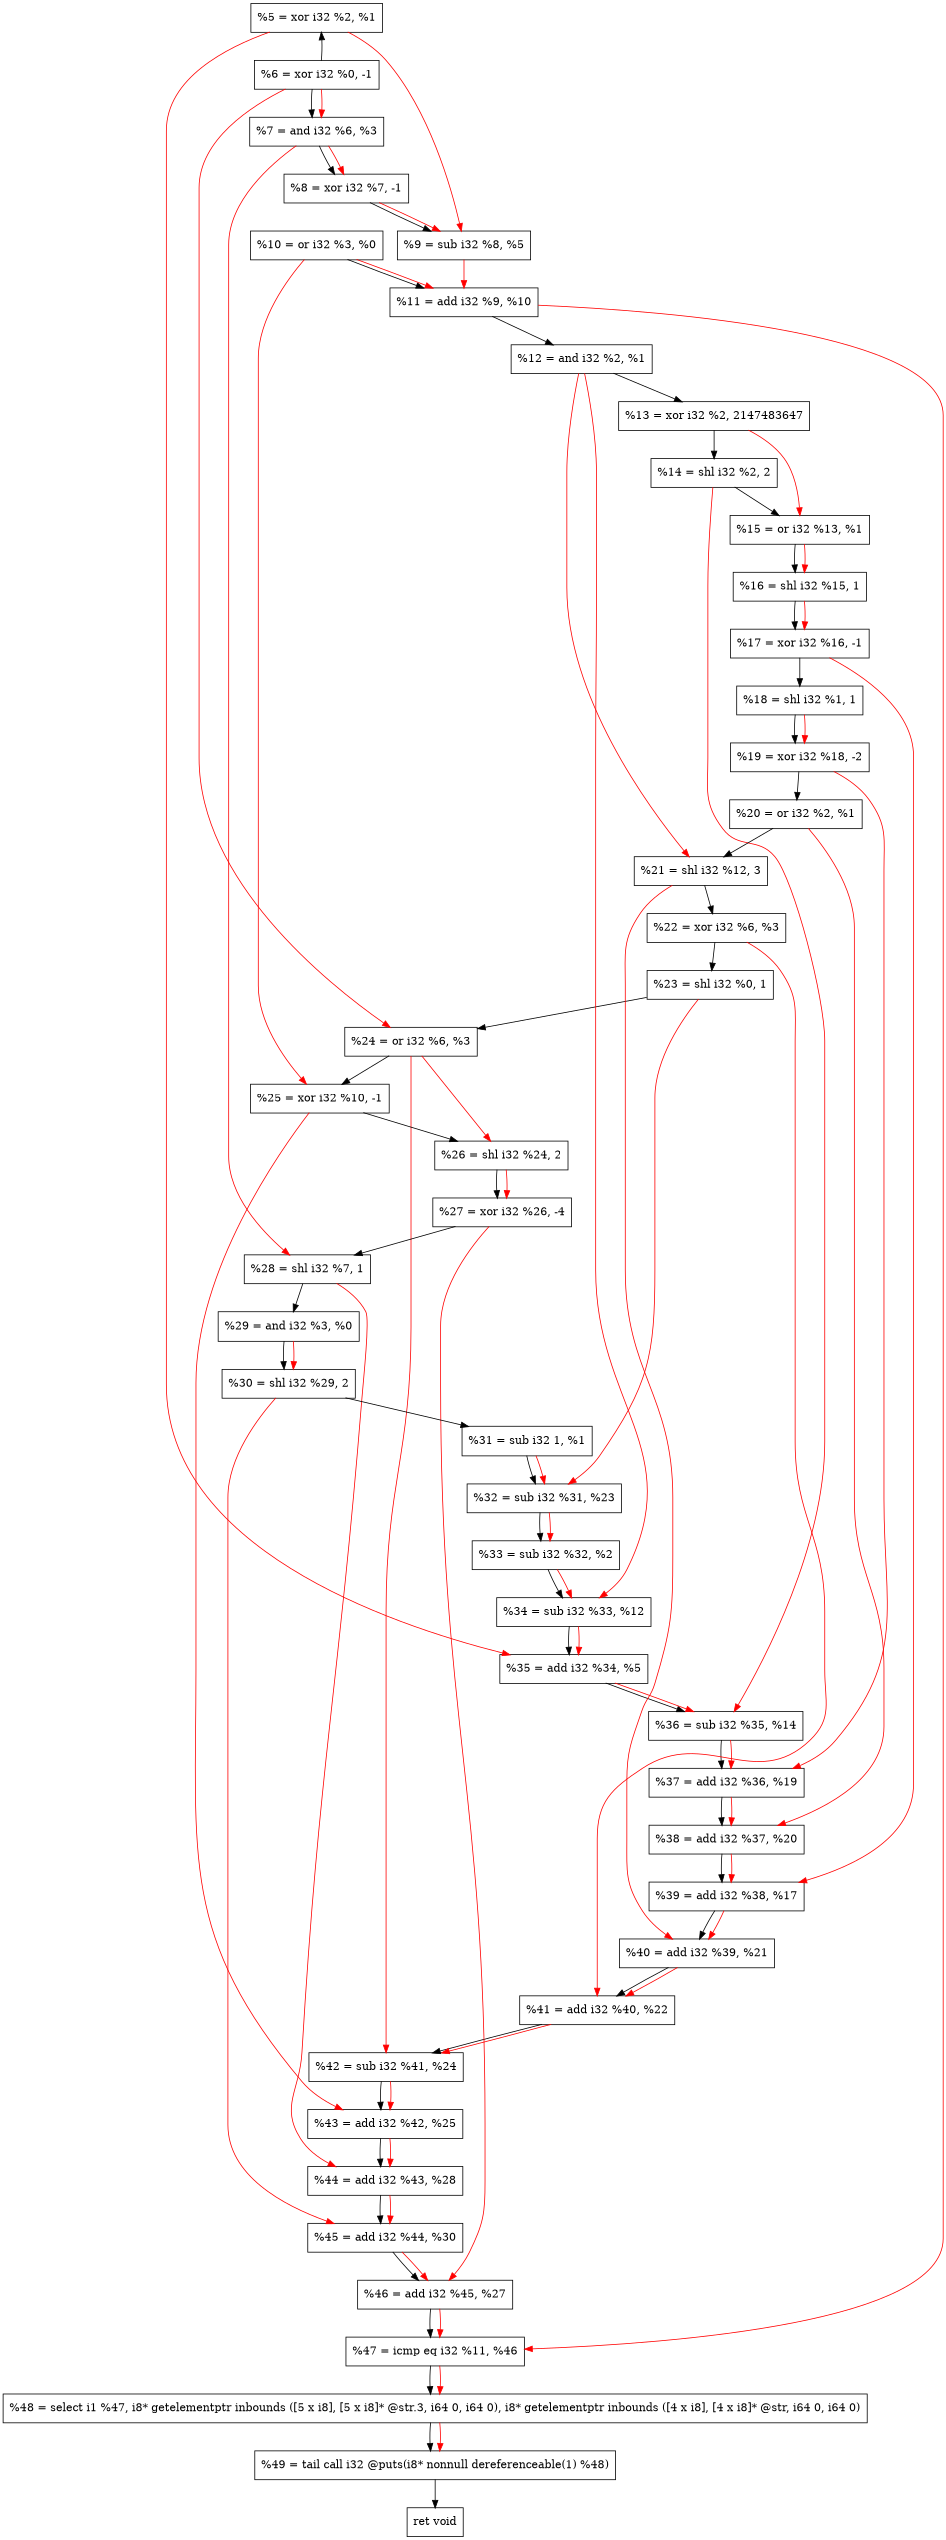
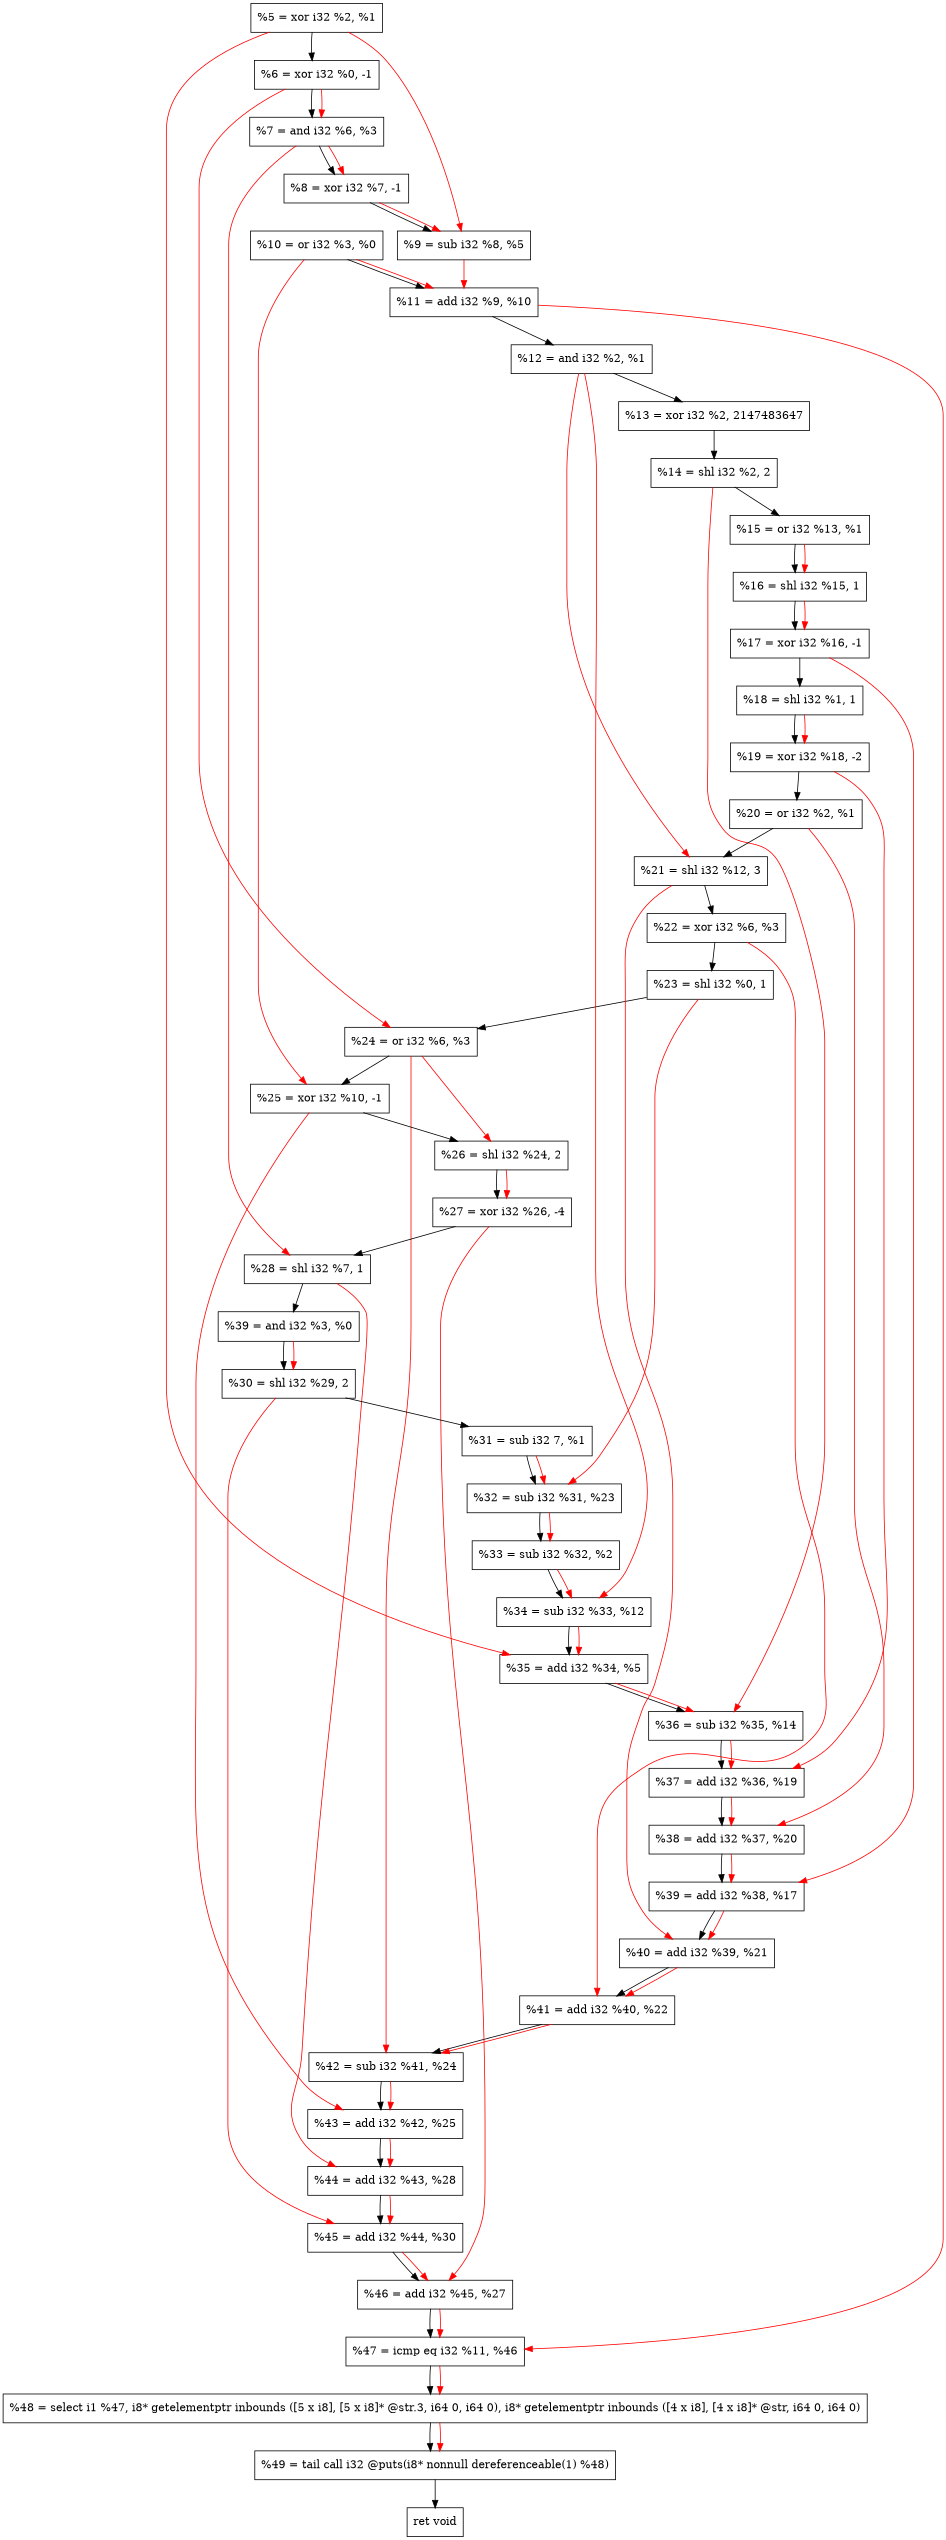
edge "%6 = xor i32 %0, -1" -> "%5 = xor i32 %2, %1": reversed
edge "%13 = xor i32 %2, 2147483647" -> "%15 = or i32 %13, %1": removed
node "%29 = and i32 %3, %0": label "%29 = and i32 %3, %0" -> "%39 = and i32 %3, %0"
node "%31 = sub i32 1, %1": label "%31 = sub i32 1, %1" -> "%31 = sub i32 7, %1"
